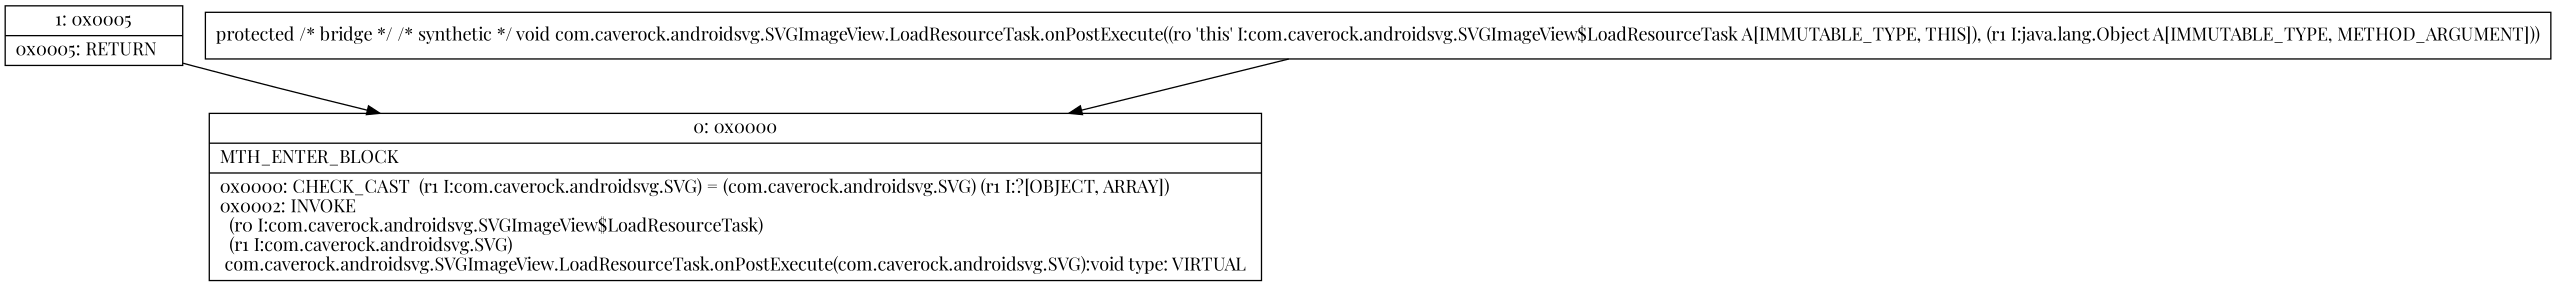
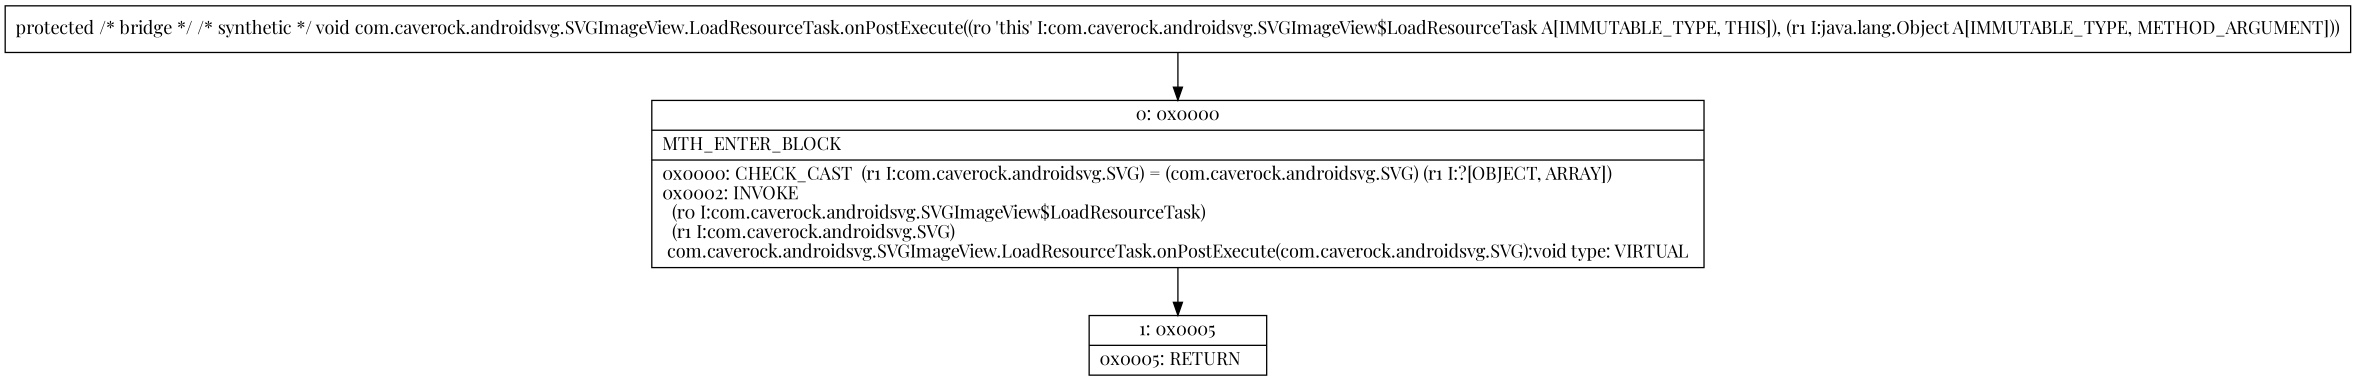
edge "1: 0x0005" -> "0: 0x0000": reversed
